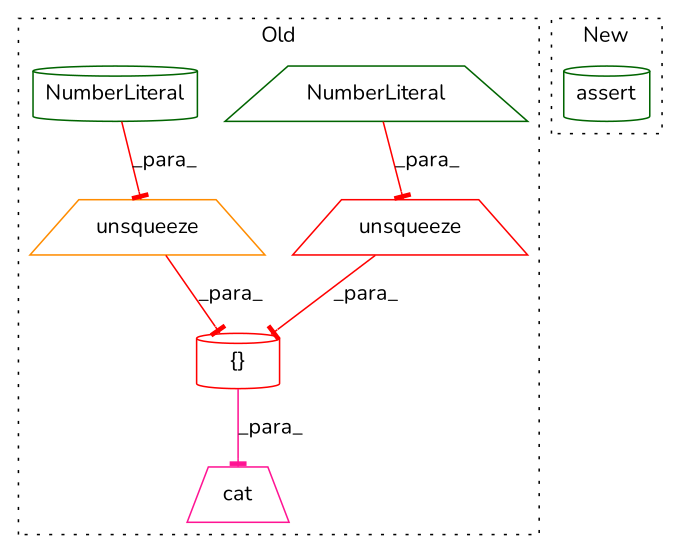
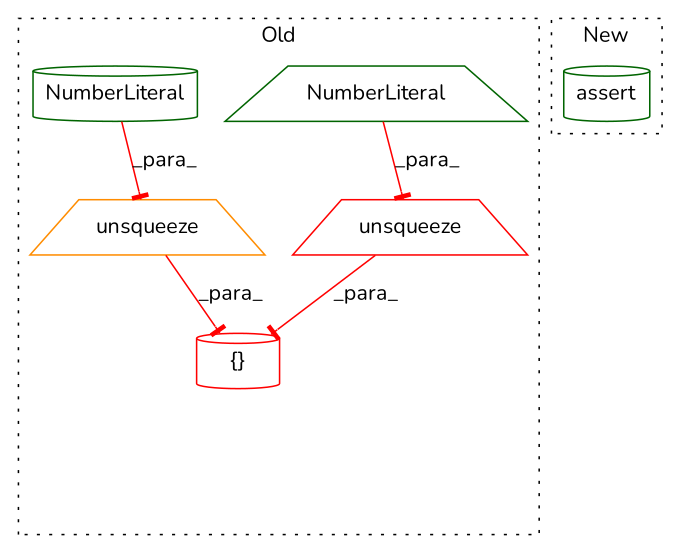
node "cat": removed
